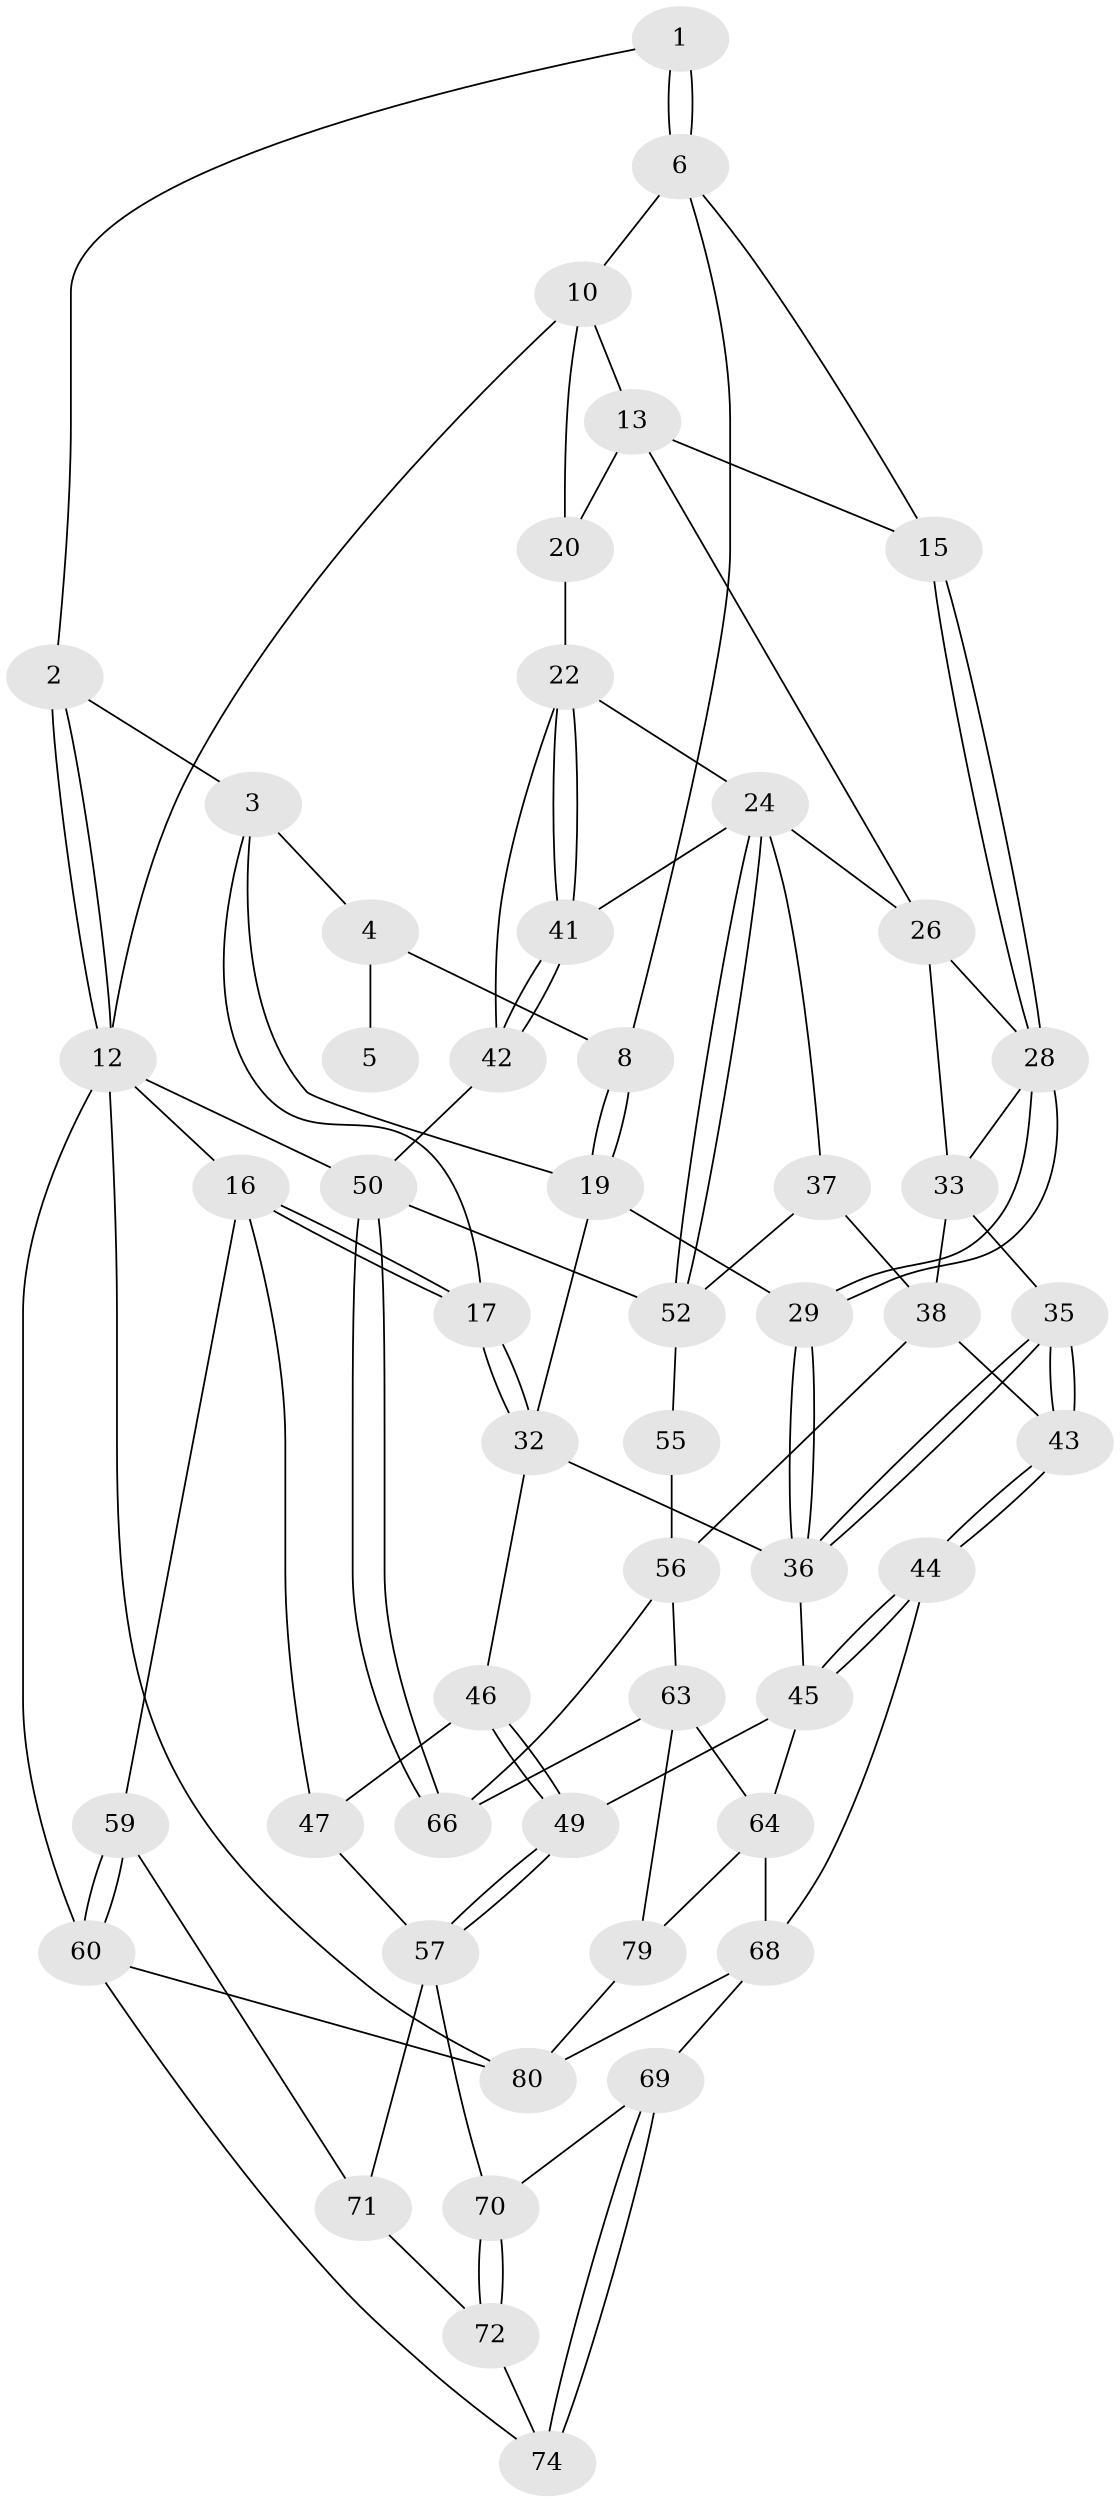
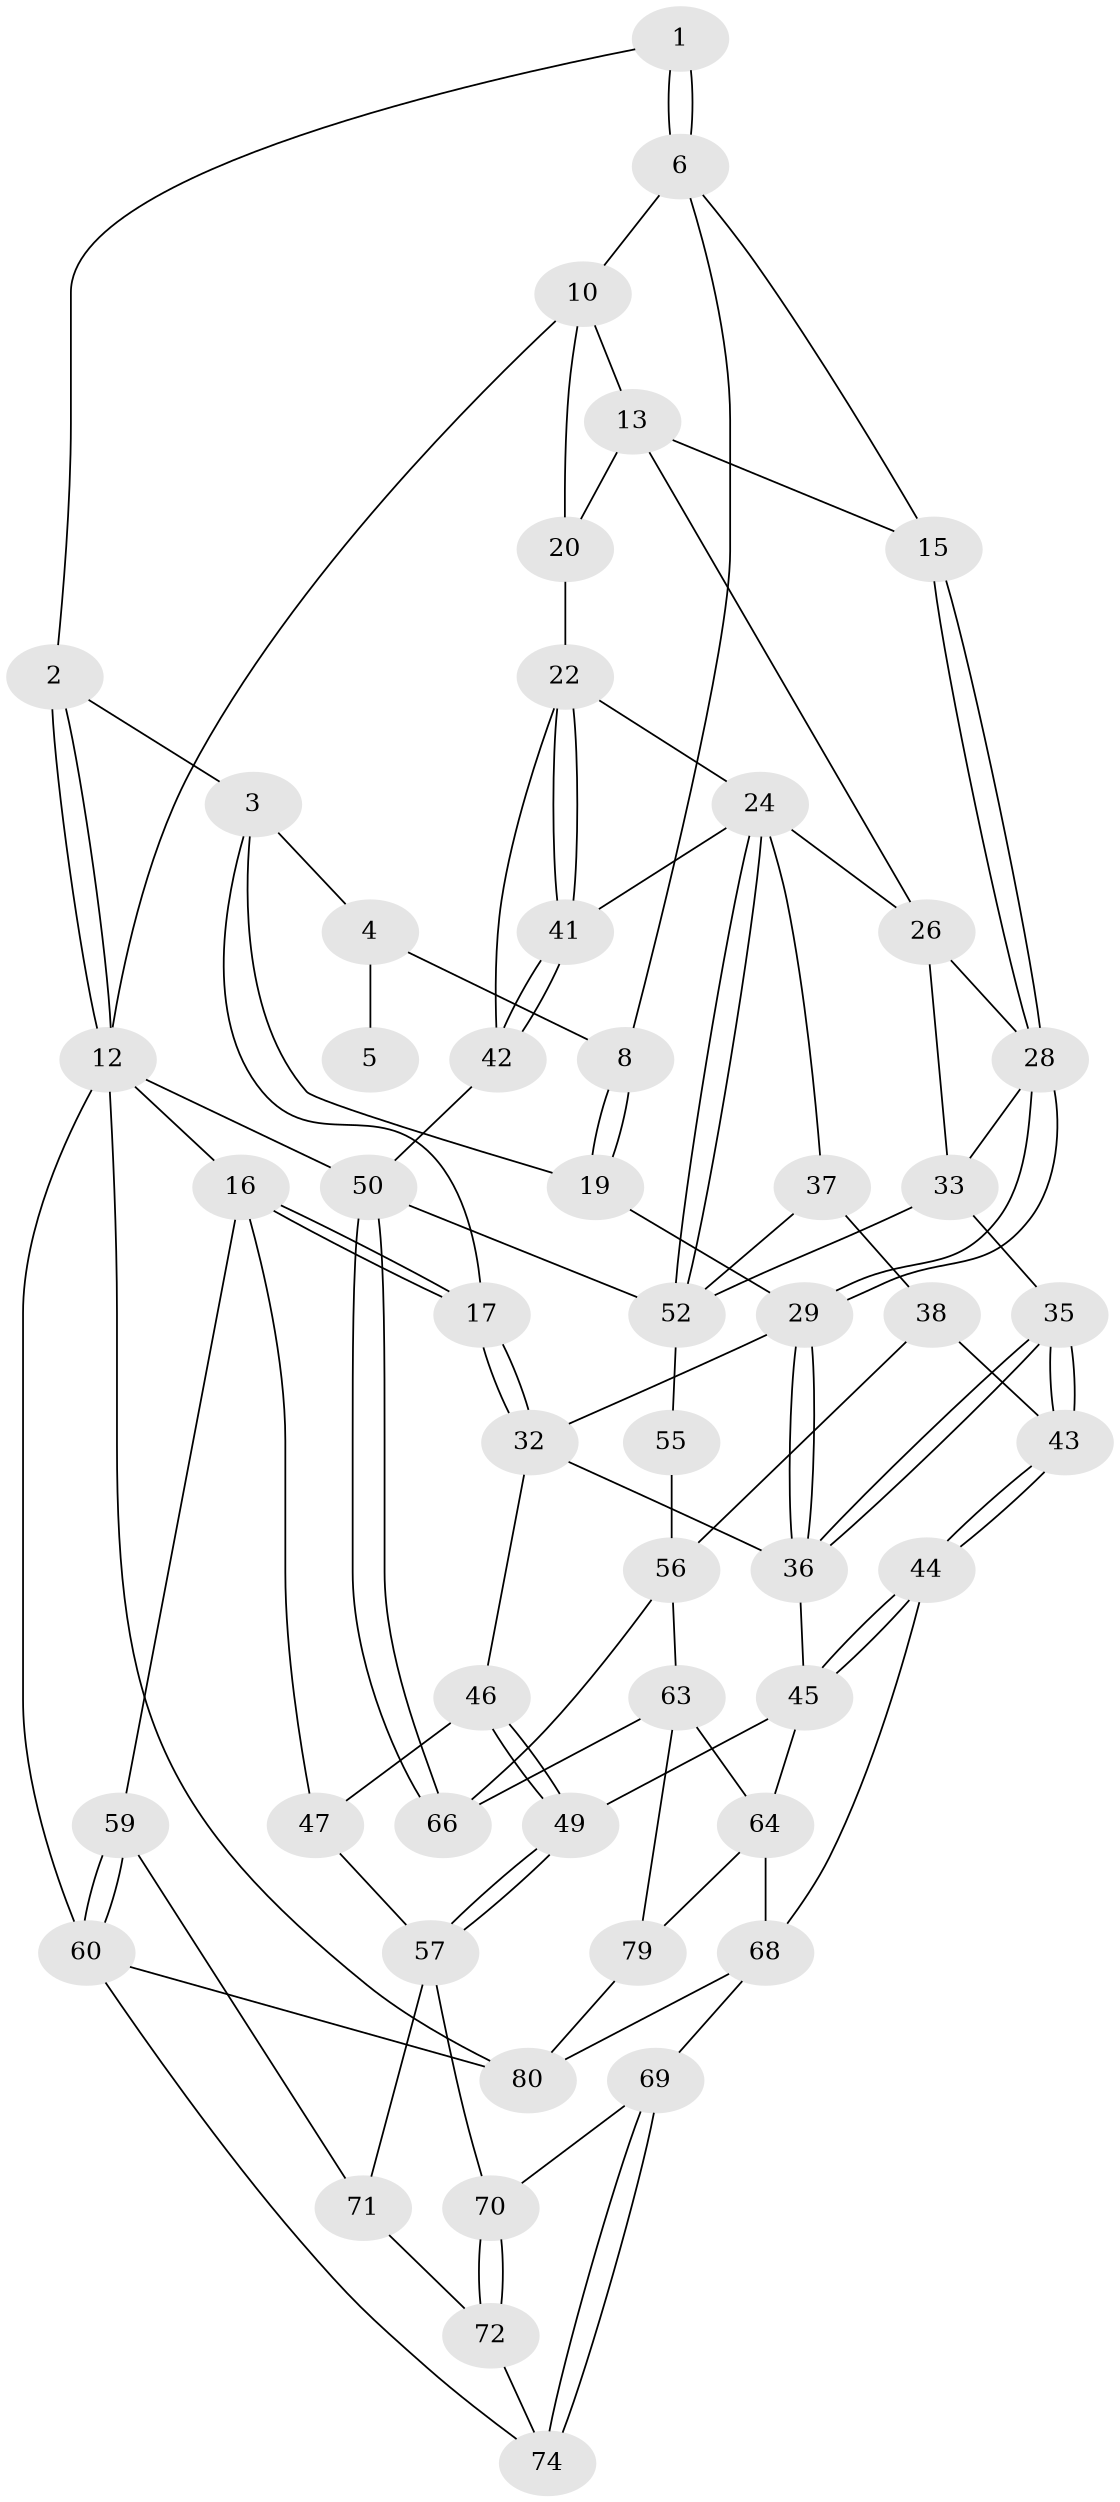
edge "33" -- "38": now "33" -- "52"
edge "19" -- "32": now "29" -- "32"
